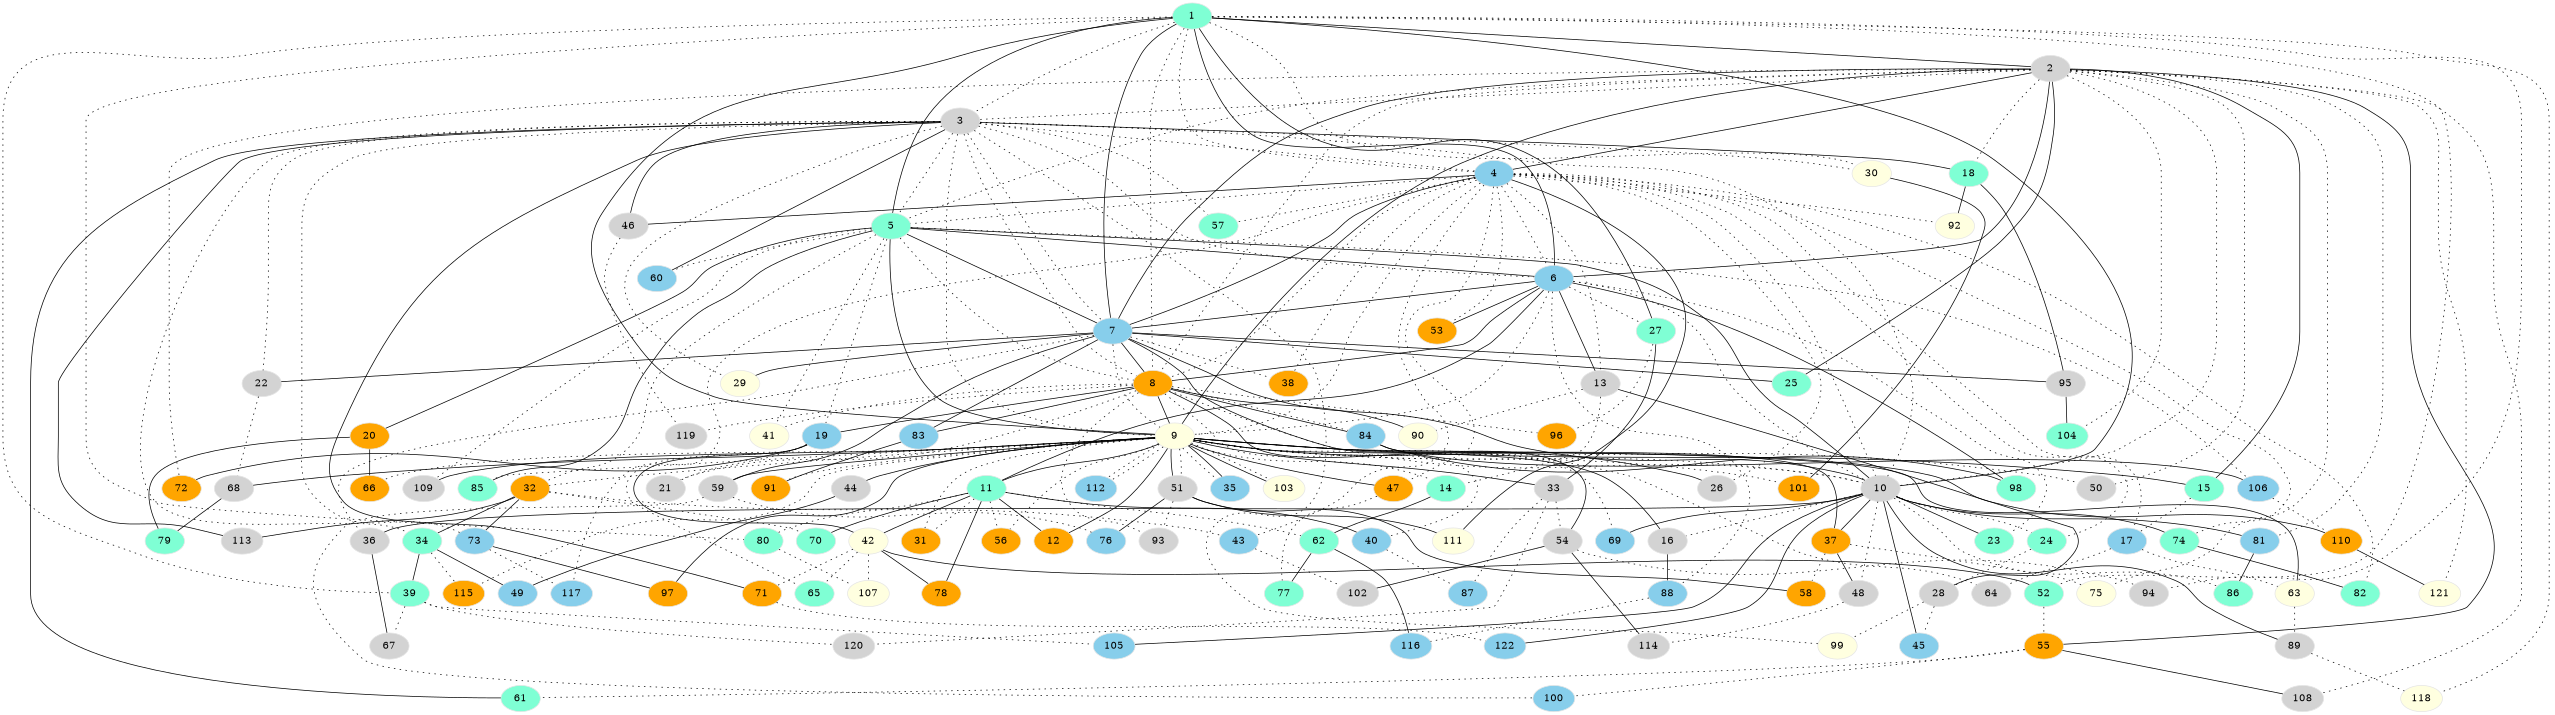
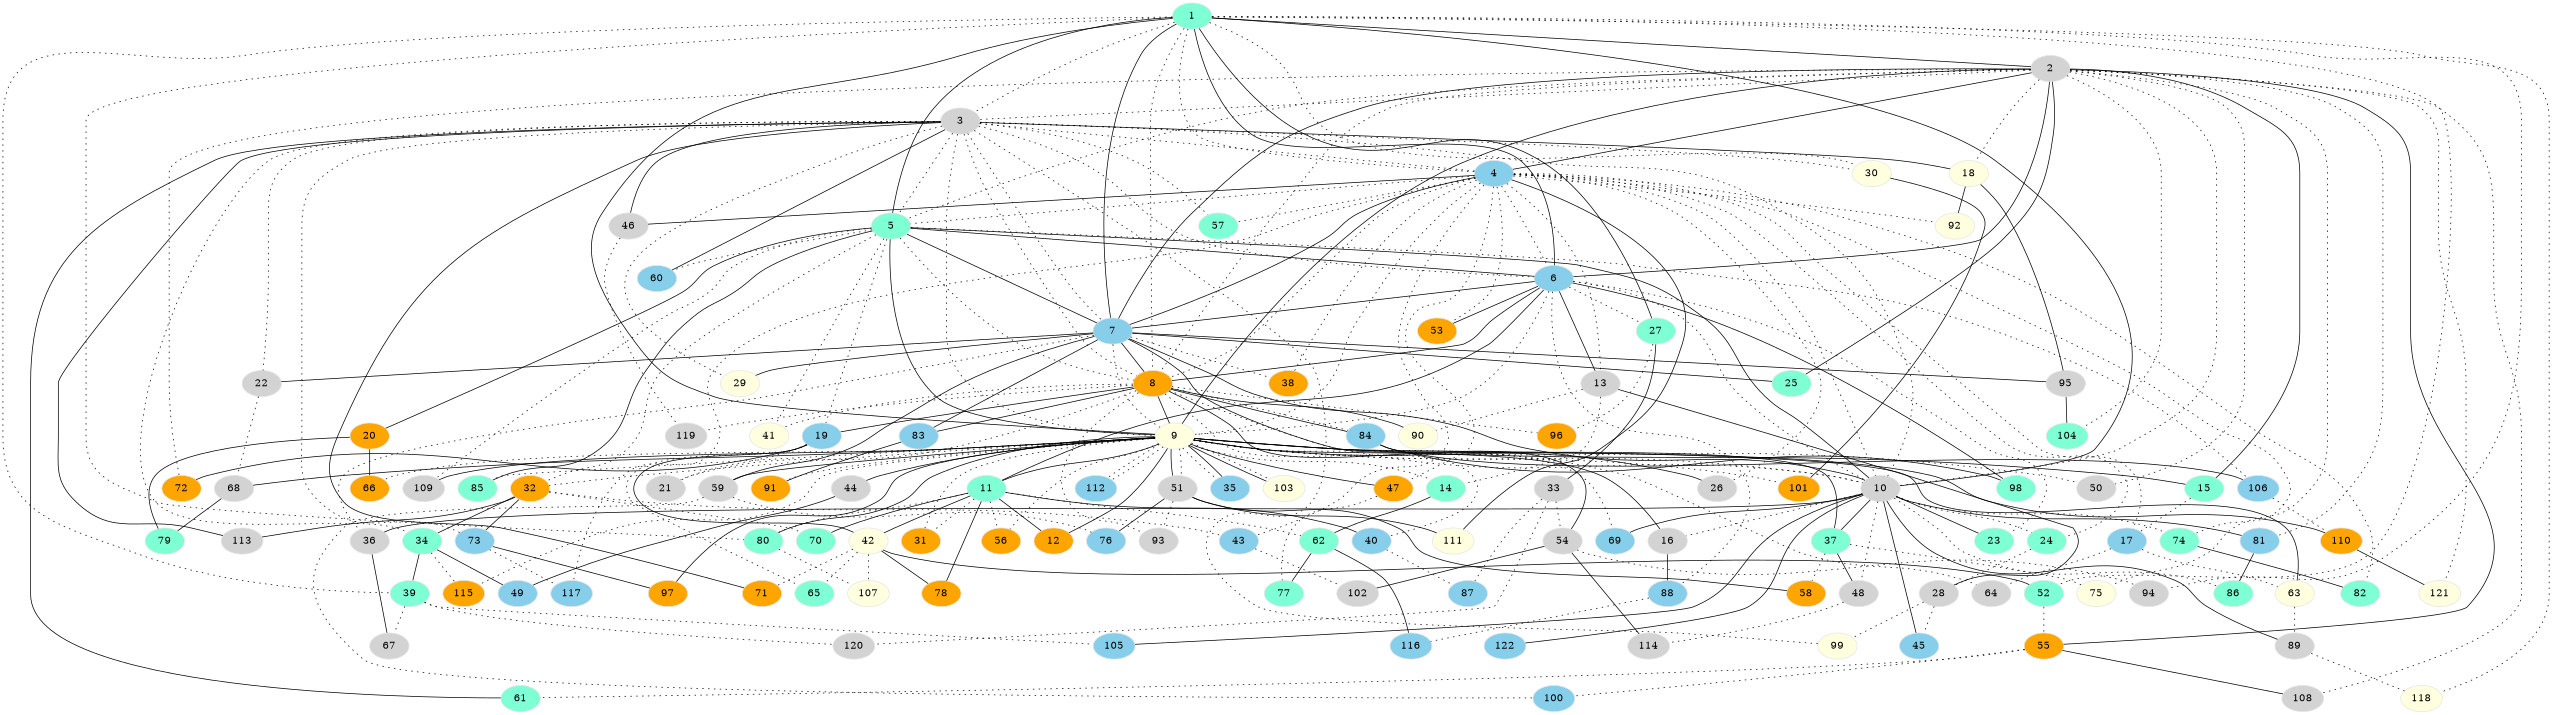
node "18": fillcolor aquamarine -> lightyellow
edge "9" -- "33": now "9" -- "80"
edge "10" -- "74": style solid -> dotted
node "37": fillcolor orange -> aquamarine
edge "71" -- "122": removed
